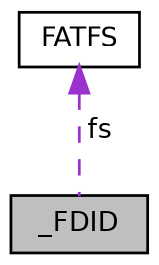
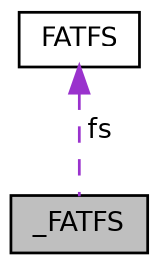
node "_FDID": label "_FDID" -> "_FATFS"
